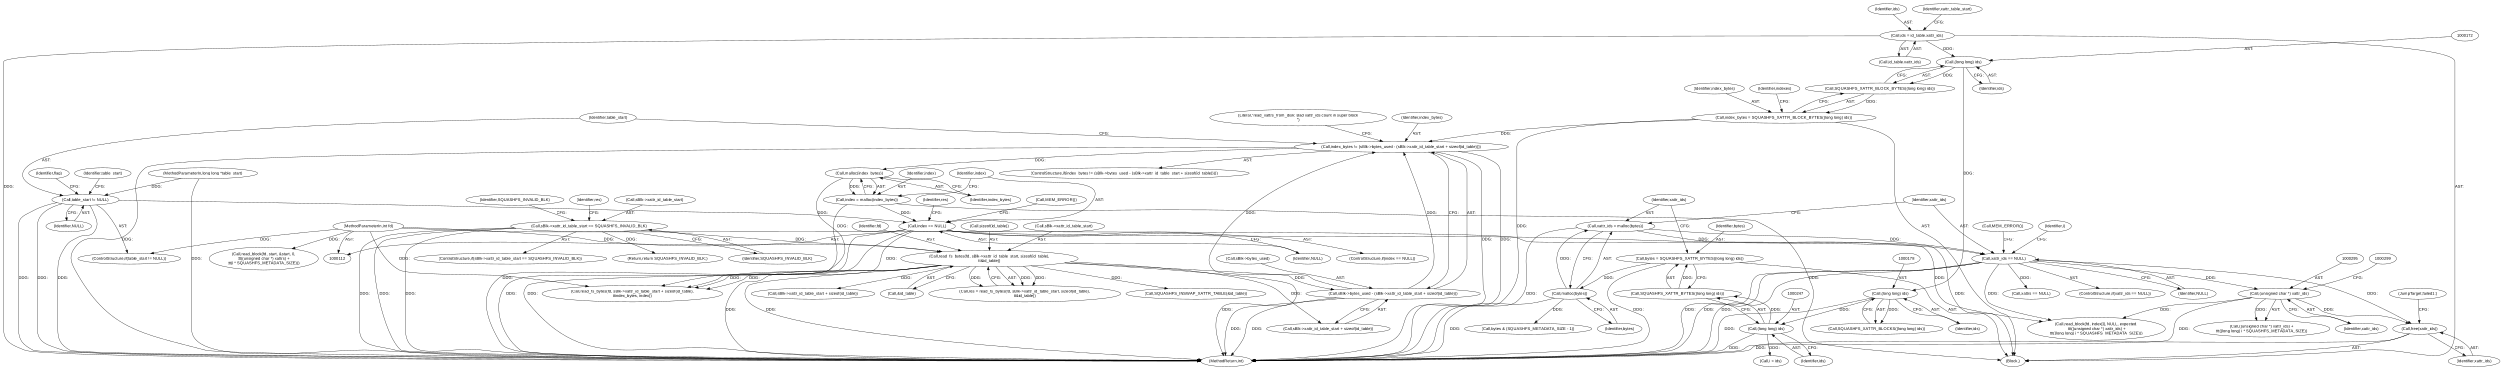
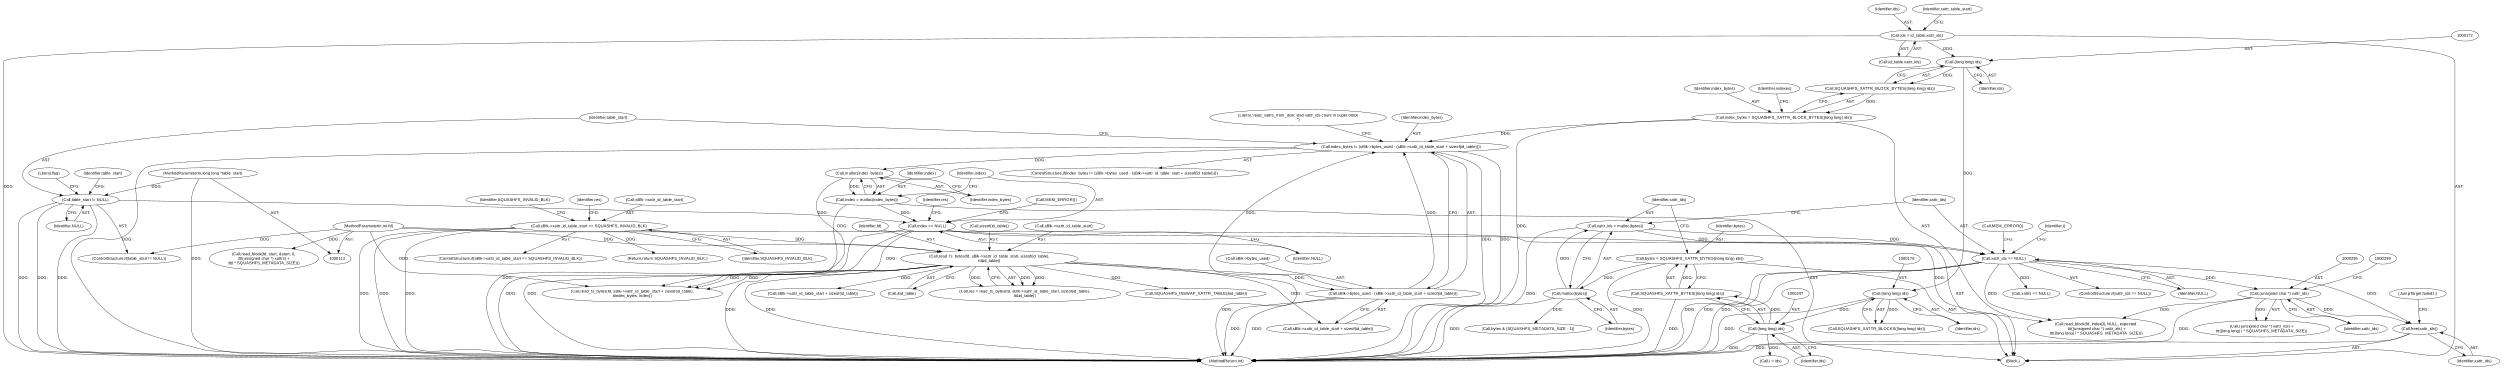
node "(Identifier,flag)": label "(Identifier,flag)" -> "(Literal,flag)"
edge "(Call,index == NULL)" -> "1000112": now "(MethodParameterIn,long long *table_start)" -> "1000112"
node "(ControlStructure,if(index == NULL))": removed
edge "(Call,index = malloc(index_bytes))" -> "(Block,)": label "DDG: " -> "AST: "
edge "(Call,xattr_ids = malloc(bytes))" -> "(Block,)": label "DDG: " -> "AST: "
edge "(Call,SQUASHFS_XATTR_BYTES((long long) ids))" -> "(MethodReturn,int)": added, label "DDG:"
